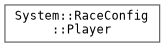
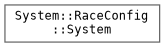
node "System::RaceConfig ::Player": label "System::RaceConfig ::Player" -> "System::RaceConfig ::System"
